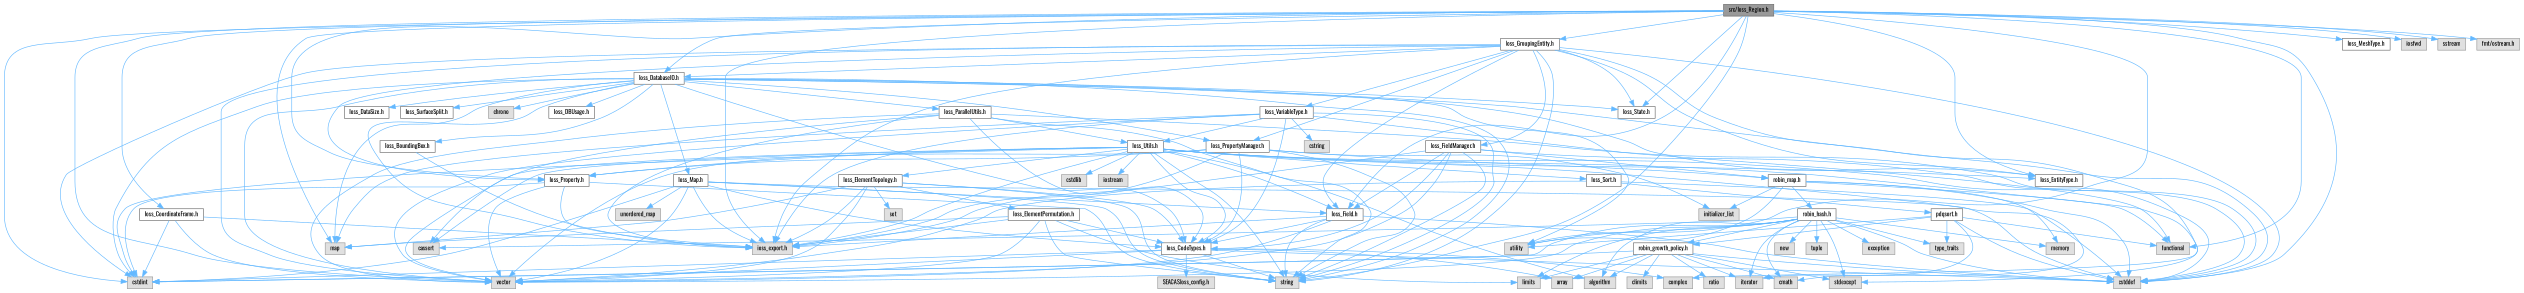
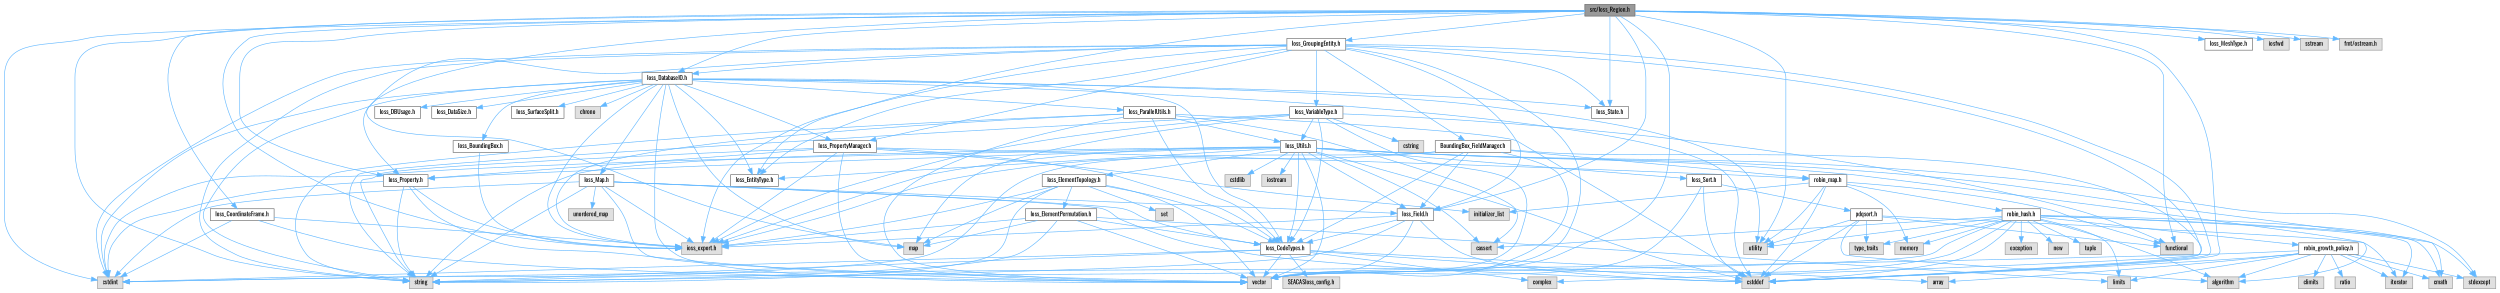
node "Ioss_FieldManager.h": label "Ioss_FieldManager.h" -> "BoundingBox_FieldManager.h"
edge "pdqsort.h" -> "robin_growth_policy.h": now "pdqsort.h" -> "algorithm"
